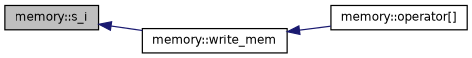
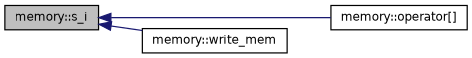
edge "memory::operator[]" -> "memory::write_mem": now "memory::operator[]" -> "memory::s_i"
